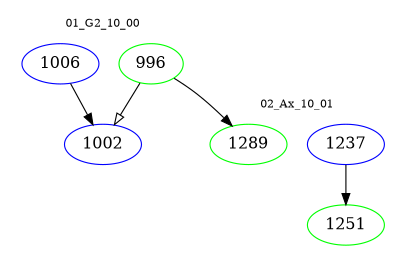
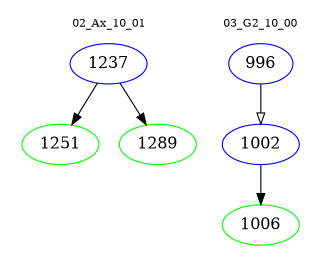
cluster "01_G2_10_00": label "01_G2_10_00" -> "03_G2_10_00"
node "1006": color blue -> green
node "996": color green -> blue
edge "1006" -> "1002": reversed
edge "996" -> "1289": now "1237" -> "1289"
